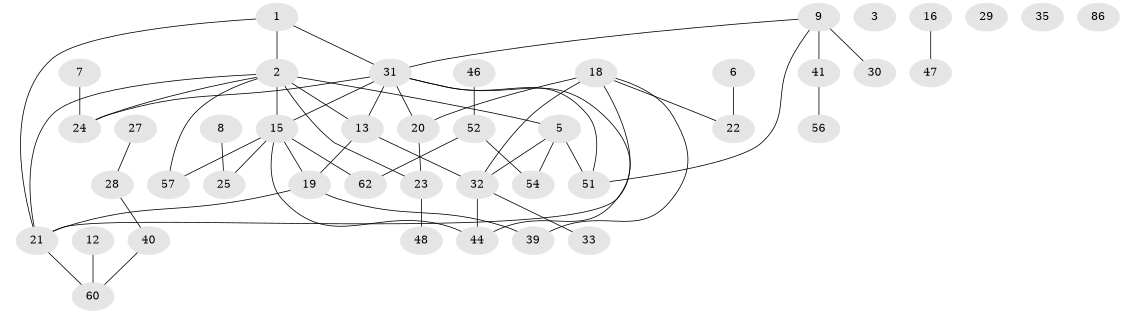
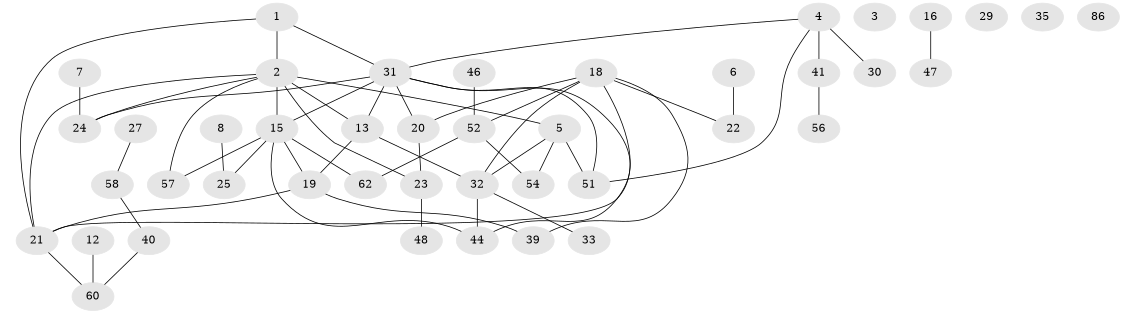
node "9": label "9" -> "4"
edge "18" -- "52": added
node "28": label "28" -> "58"
